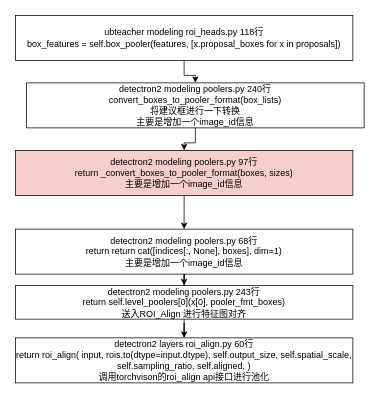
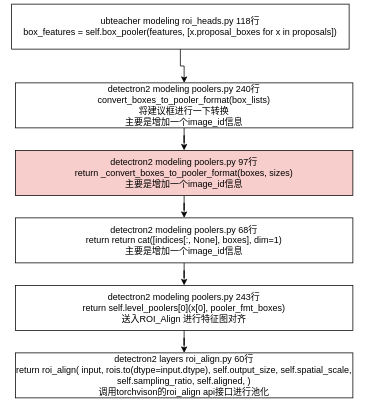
node "ubteacher modeling roi_heads.py 118行 box_features = self.box_pooler(features, [x.proposal_boxes for x in proposals])": moved (184, 38) -> (180, 27)
node "detectron2 modeling poolers.py 240行 convert_boxes_to_pooler_format(box_lists) 将建议框进行一下转换 主要是增加一个image_id信息": moved (195, 105) -> (184, 105)
node "detectron2 modeling poolers.py 68行 return return cat([indices[:, None], boxes], dim=1) 主要是增加一个image_id信息": moved (184, 252) -> (184, 240)
node "detectron2 modeling poolers.py 243行 return self.level_poolers[0](x[0], pooler_fmt_boxes) 送入ROI_Align 进行特征图对齐": size 338x34 -> 338x45
node "detectron2 layers roi_align.py 60行 return roi_align( input, rois.to(dtype=input.dtype), self.output_size, self.spatial_scale, self.sampling_ratio, self.aligned, ) 调用torchvison的roi_align api接口进行池化": moved (184, 360) -> (184, 375)
